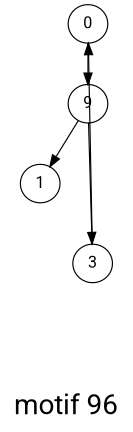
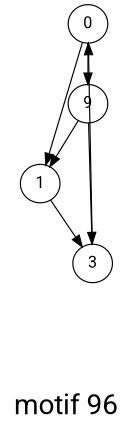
edge "0" -> "1": added
edge "1" -> "3": added
